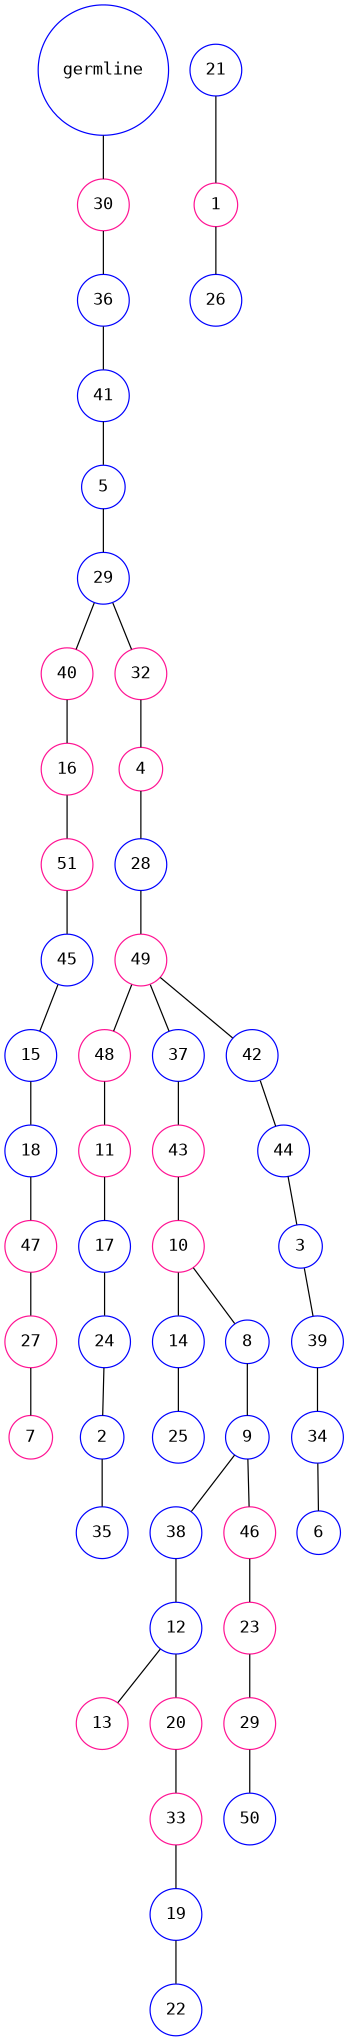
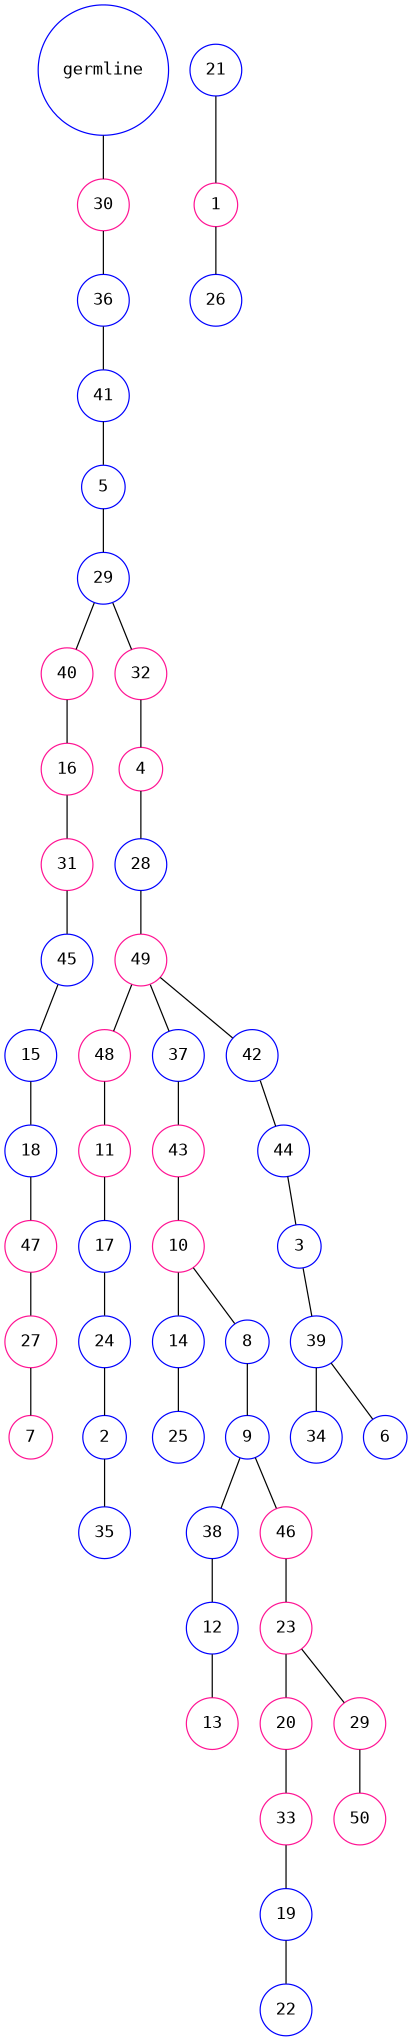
node "51": label "51" -> "31"
edge "34" -- "6": now "39" -- "6"
edge "12" -- "20": now "23" -- "20"
node "50": color blue -> deeppink
